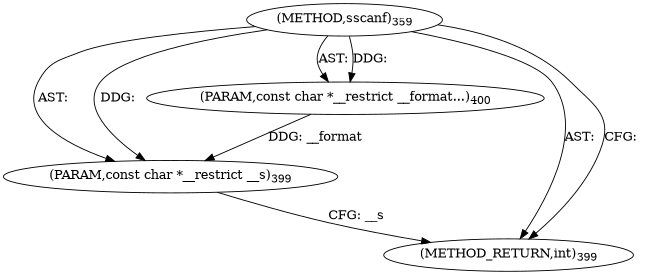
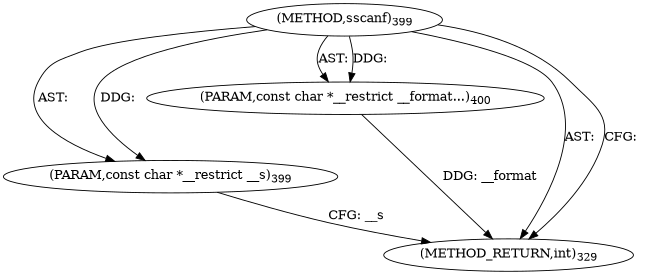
node "(METHOD,sscanf)": text "359" -> "399"
edge "(PARAM,const char *__restrict __format...)" -> "(PARAM,const char *__restrict __s)": now "(PARAM,const char *__restrict __format...)" -> "(METHOD_RETURN,int)"
node "(METHOD_RETURN,int)": text "399" -> "329"
